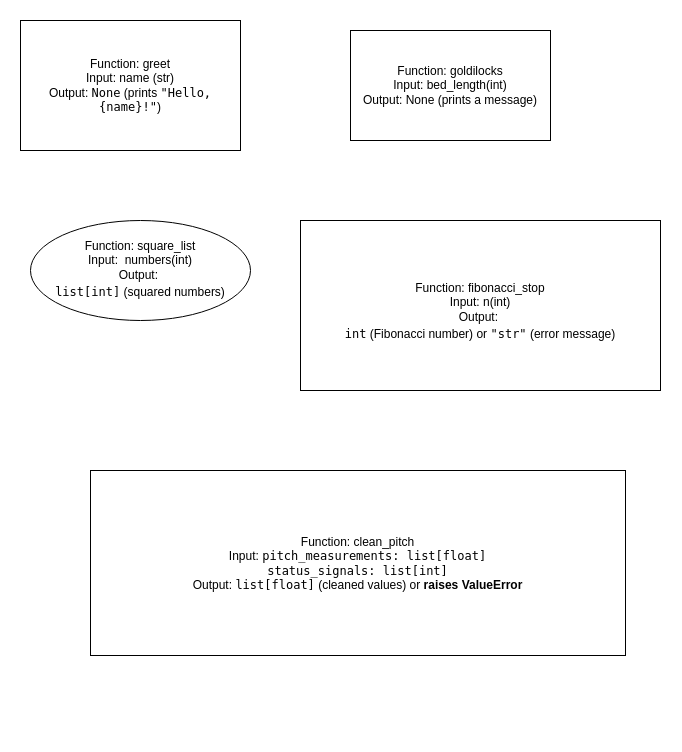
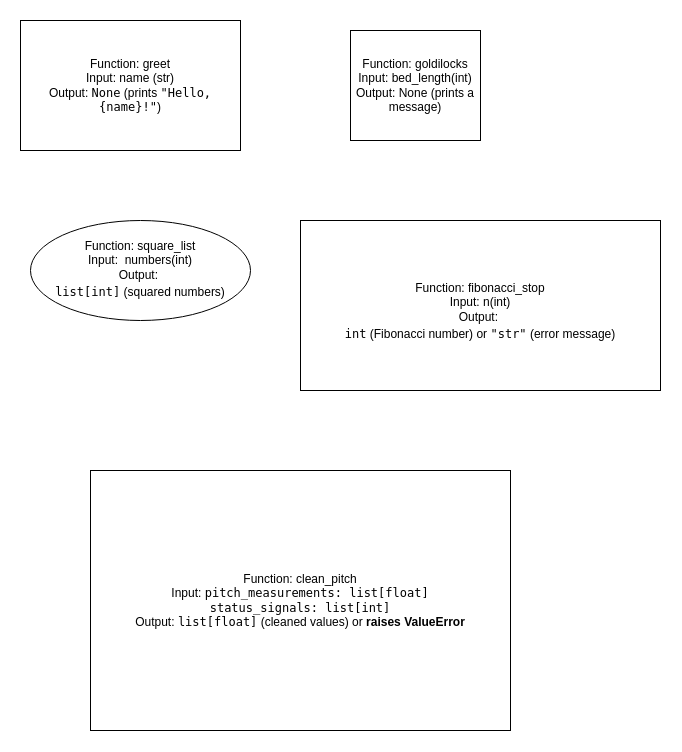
node "Function: goldilocks Input: bed_length(int) Output: None (prints a message)": size 200x110 -> 130x110
node "Function: clean_pitch Input: pitch_measurements: list[float] status_signals: list[int] Output: list[float] (cleaned values) or raises ValueError": size 535x185 -> 420x260
